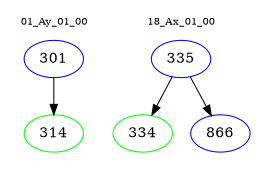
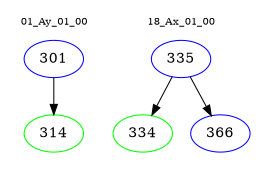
node "866": label "866" -> "366"
